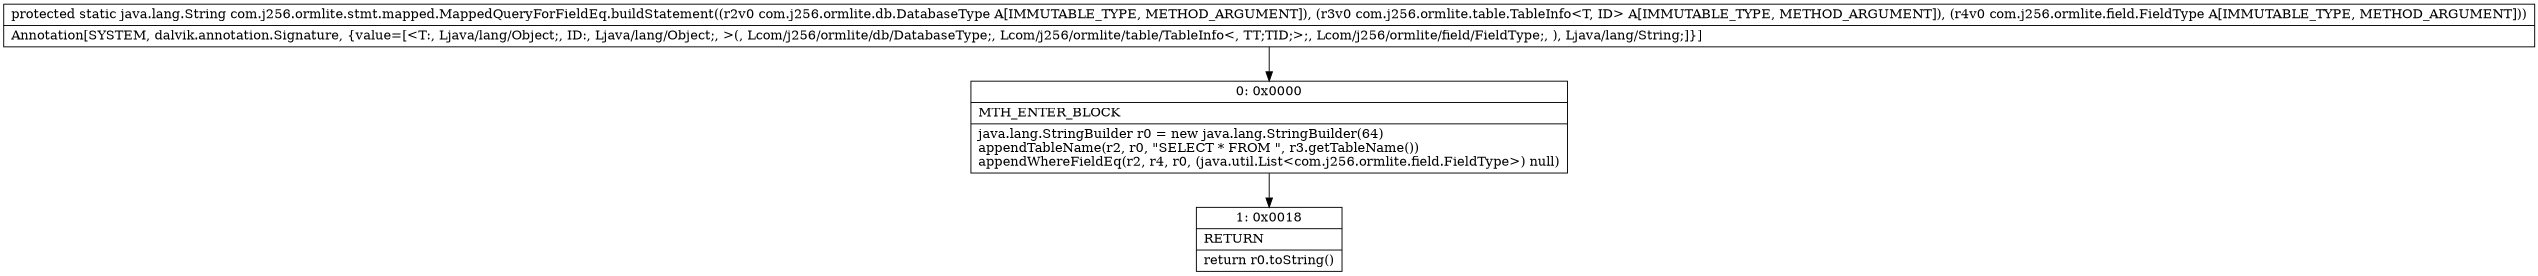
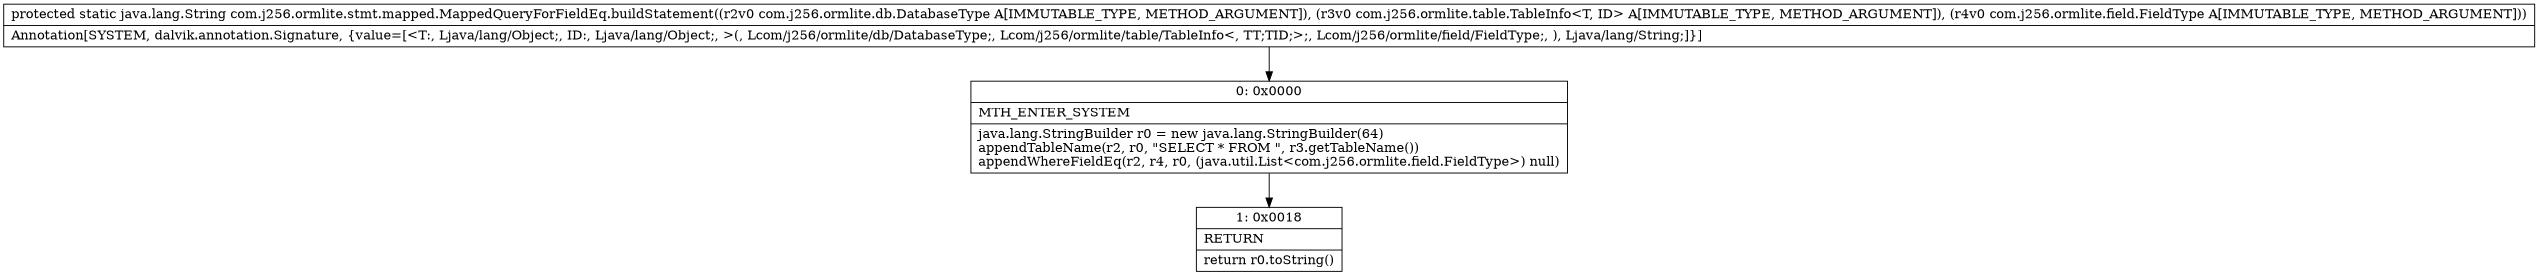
node "0: 0x0000": text "MTH_ENTER_BLOCK" -> "MTH_ENTER_SYSTEM"
